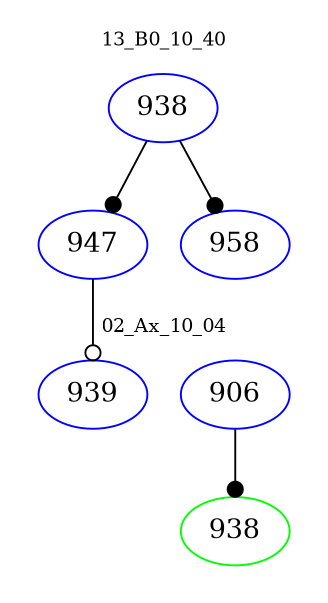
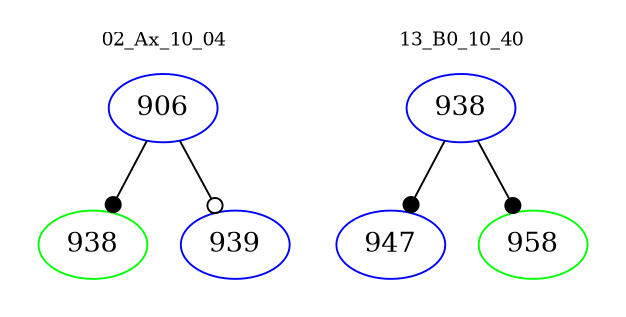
node "958": color blue -> green
edge "947" -> "939": now "906" -> "939"
